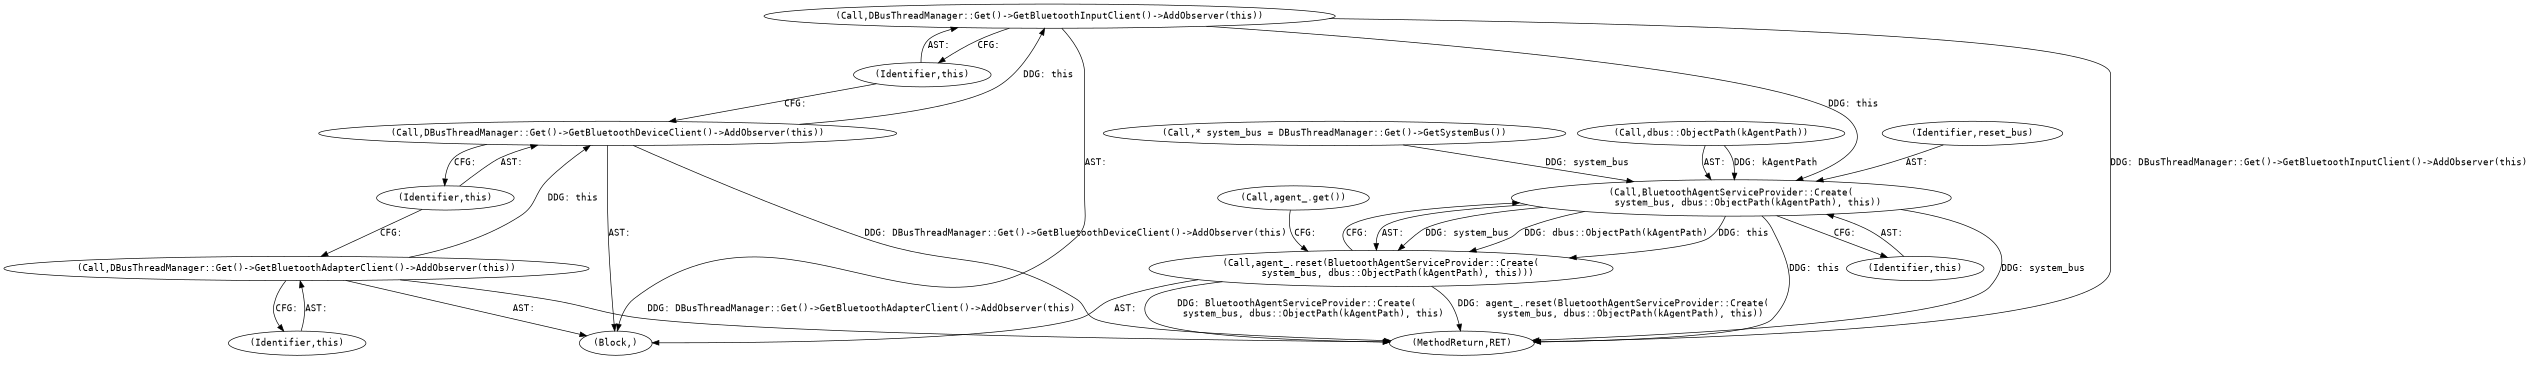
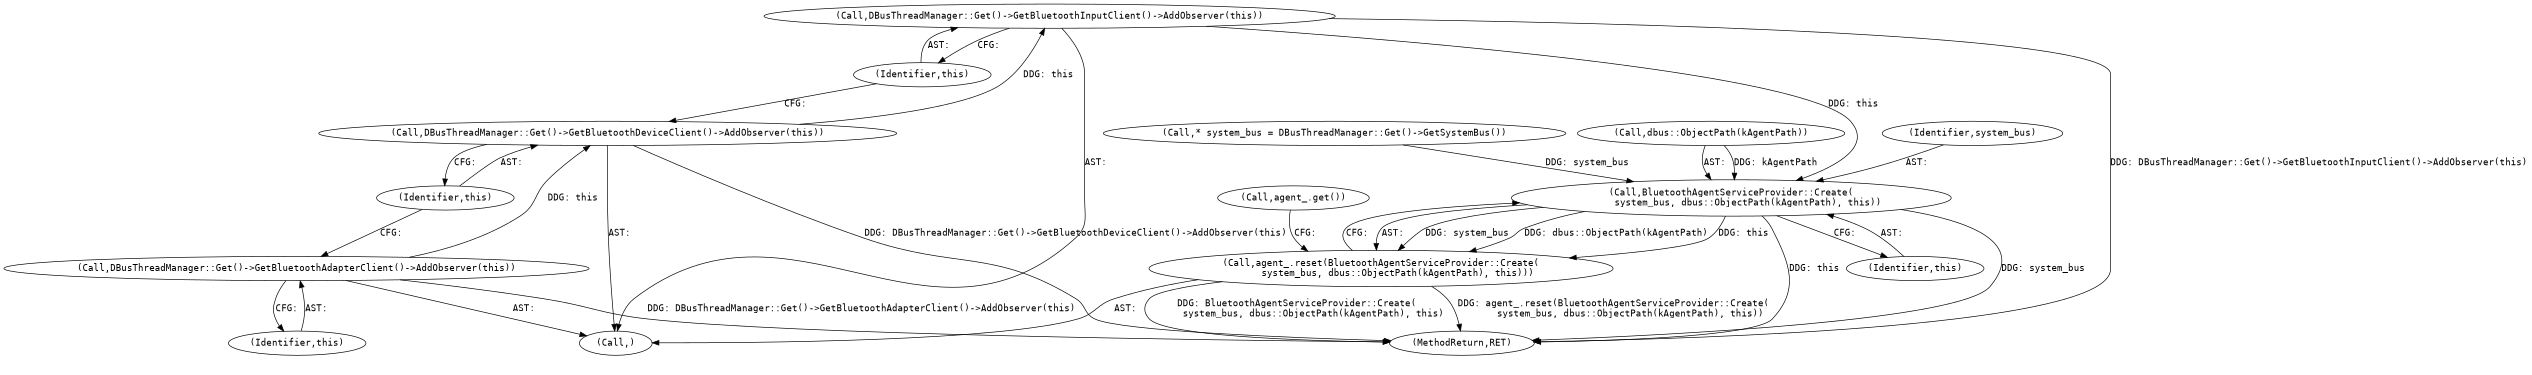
node "(Identifier,reset_bus)": label "(Identifier,reset_bus)" -> "(Identifier,system_bus)"
node "(Block,)": label "(Block,)" -> "(Call,)"
